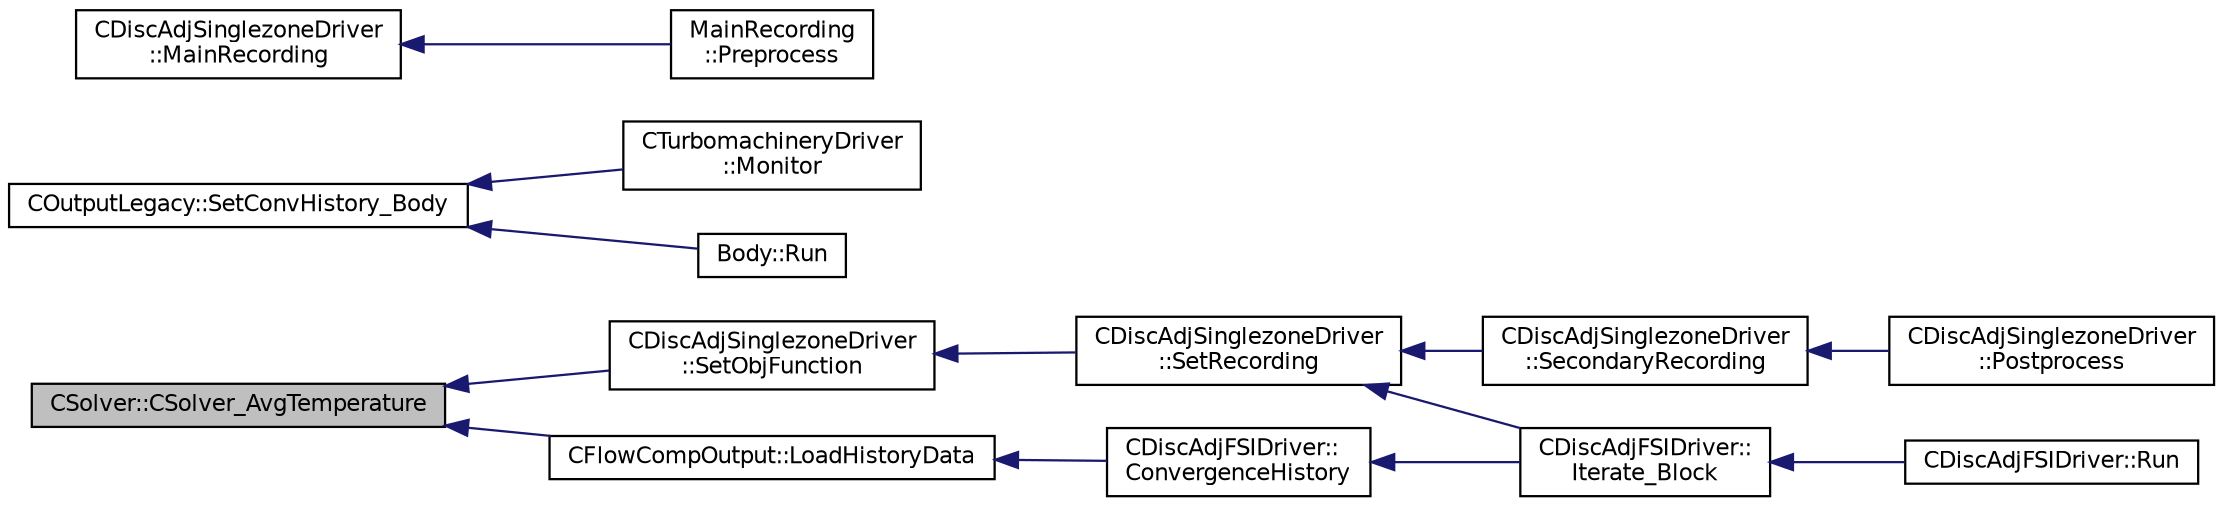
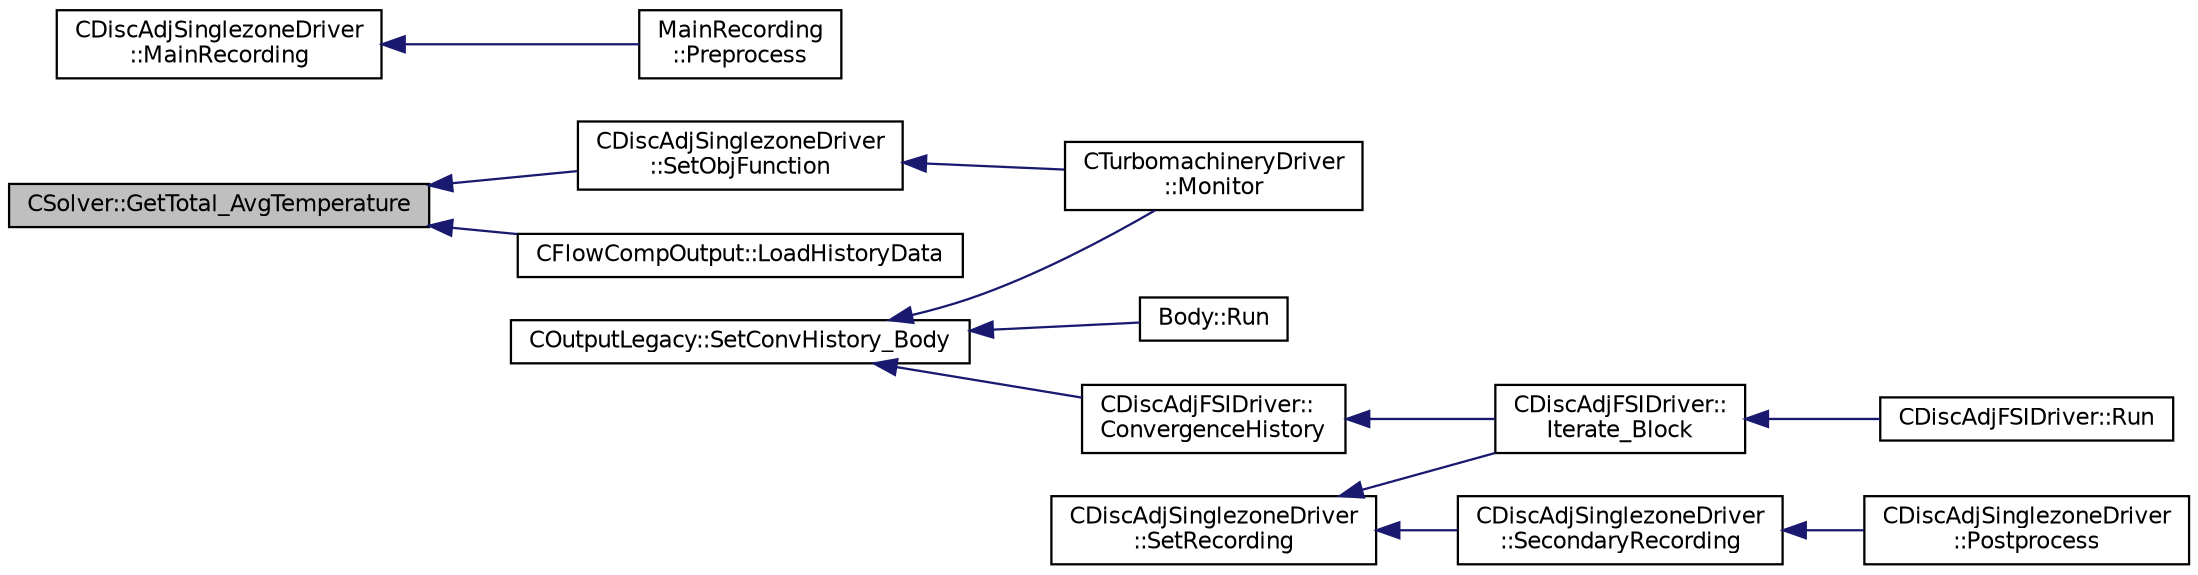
edge "CDiscAdjSinglezoneDriver ::SetRecording" -> "CDiscAdjSinglezoneDriver ::SetObjFunction": now "CTurbomachineryDriver ::Monitor" -> "CDiscAdjSinglezoneDriver ::SetObjFunction"
node "CSolver::CSolver_AvgTemperature": label "CSolver::CSolver_AvgTemperature" -> "CSolver::GetTotal_AvgTemperature"
edge "CDiscAdjFSIDriver:: ConvergenceHistory" -> "CFlowCompOutput::LoadHistoryData": now "CDiscAdjFSIDriver:: ConvergenceHistory" -> "COutputLegacy::SetConvHistory_Body"
